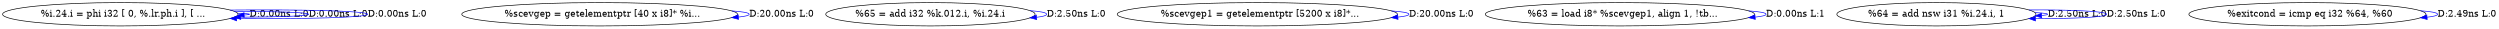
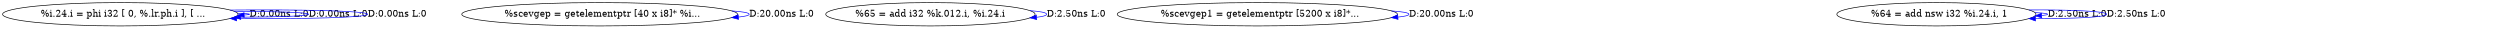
node "%63 = load i8* %scevgep1, align 1, !tb...": removed
node "%64 = add nsw i31 %i.24.i, 1": label "%64 = add nsw i31 %i.24.i, 1" -> "%64 = add nsw i32 %i.24.i, 1"
node "%exitcond = icmp eq i32 %64, %60": removed
